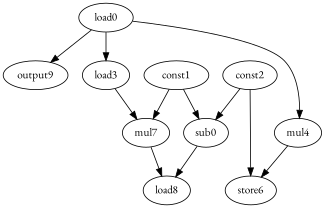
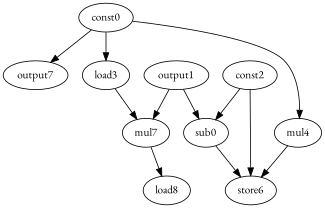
node "load0": label "load0" -> "const0"
node "output9": label "output9" -> "output7"
node "const1": label "const1" -> "output1"
edge "sub0" -> "load8": now "sub0" -> "store6"
